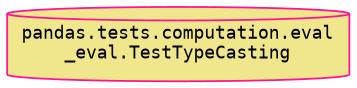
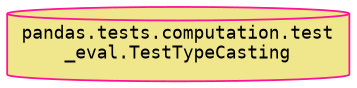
node "pandas.tests.computation.eval _eval.TestTypeCasting": label "pandas.tests.computation.eval _eval.TestTypeCasting" -> "pandas.tests.computation.test _eval.TestTypeCasting"
